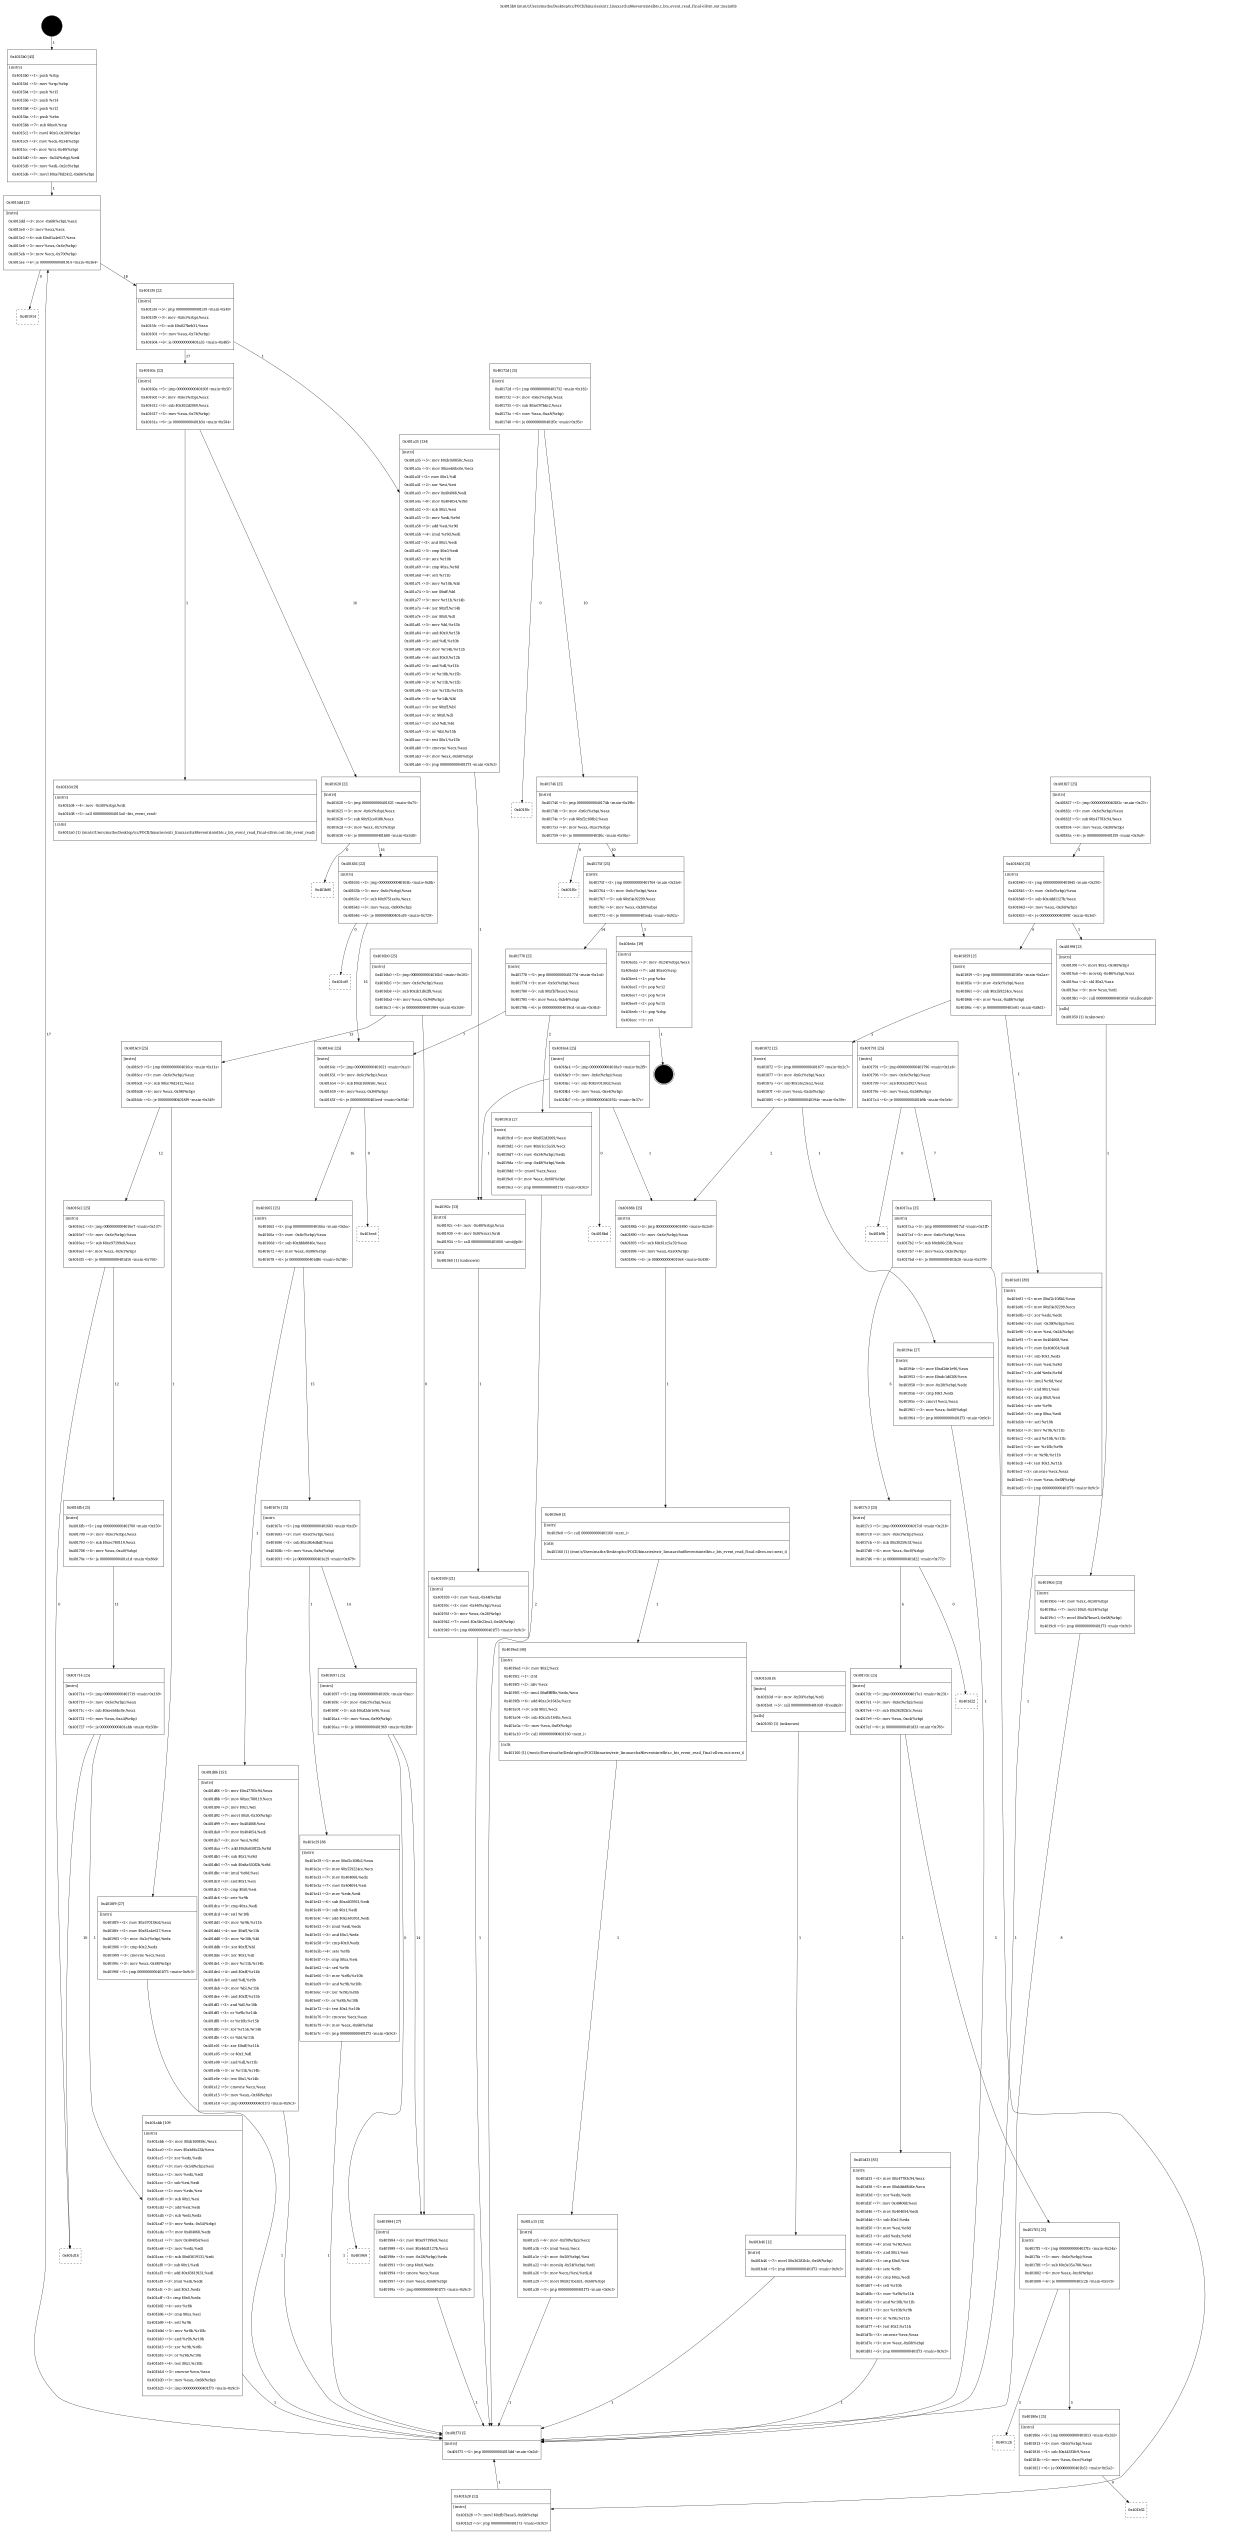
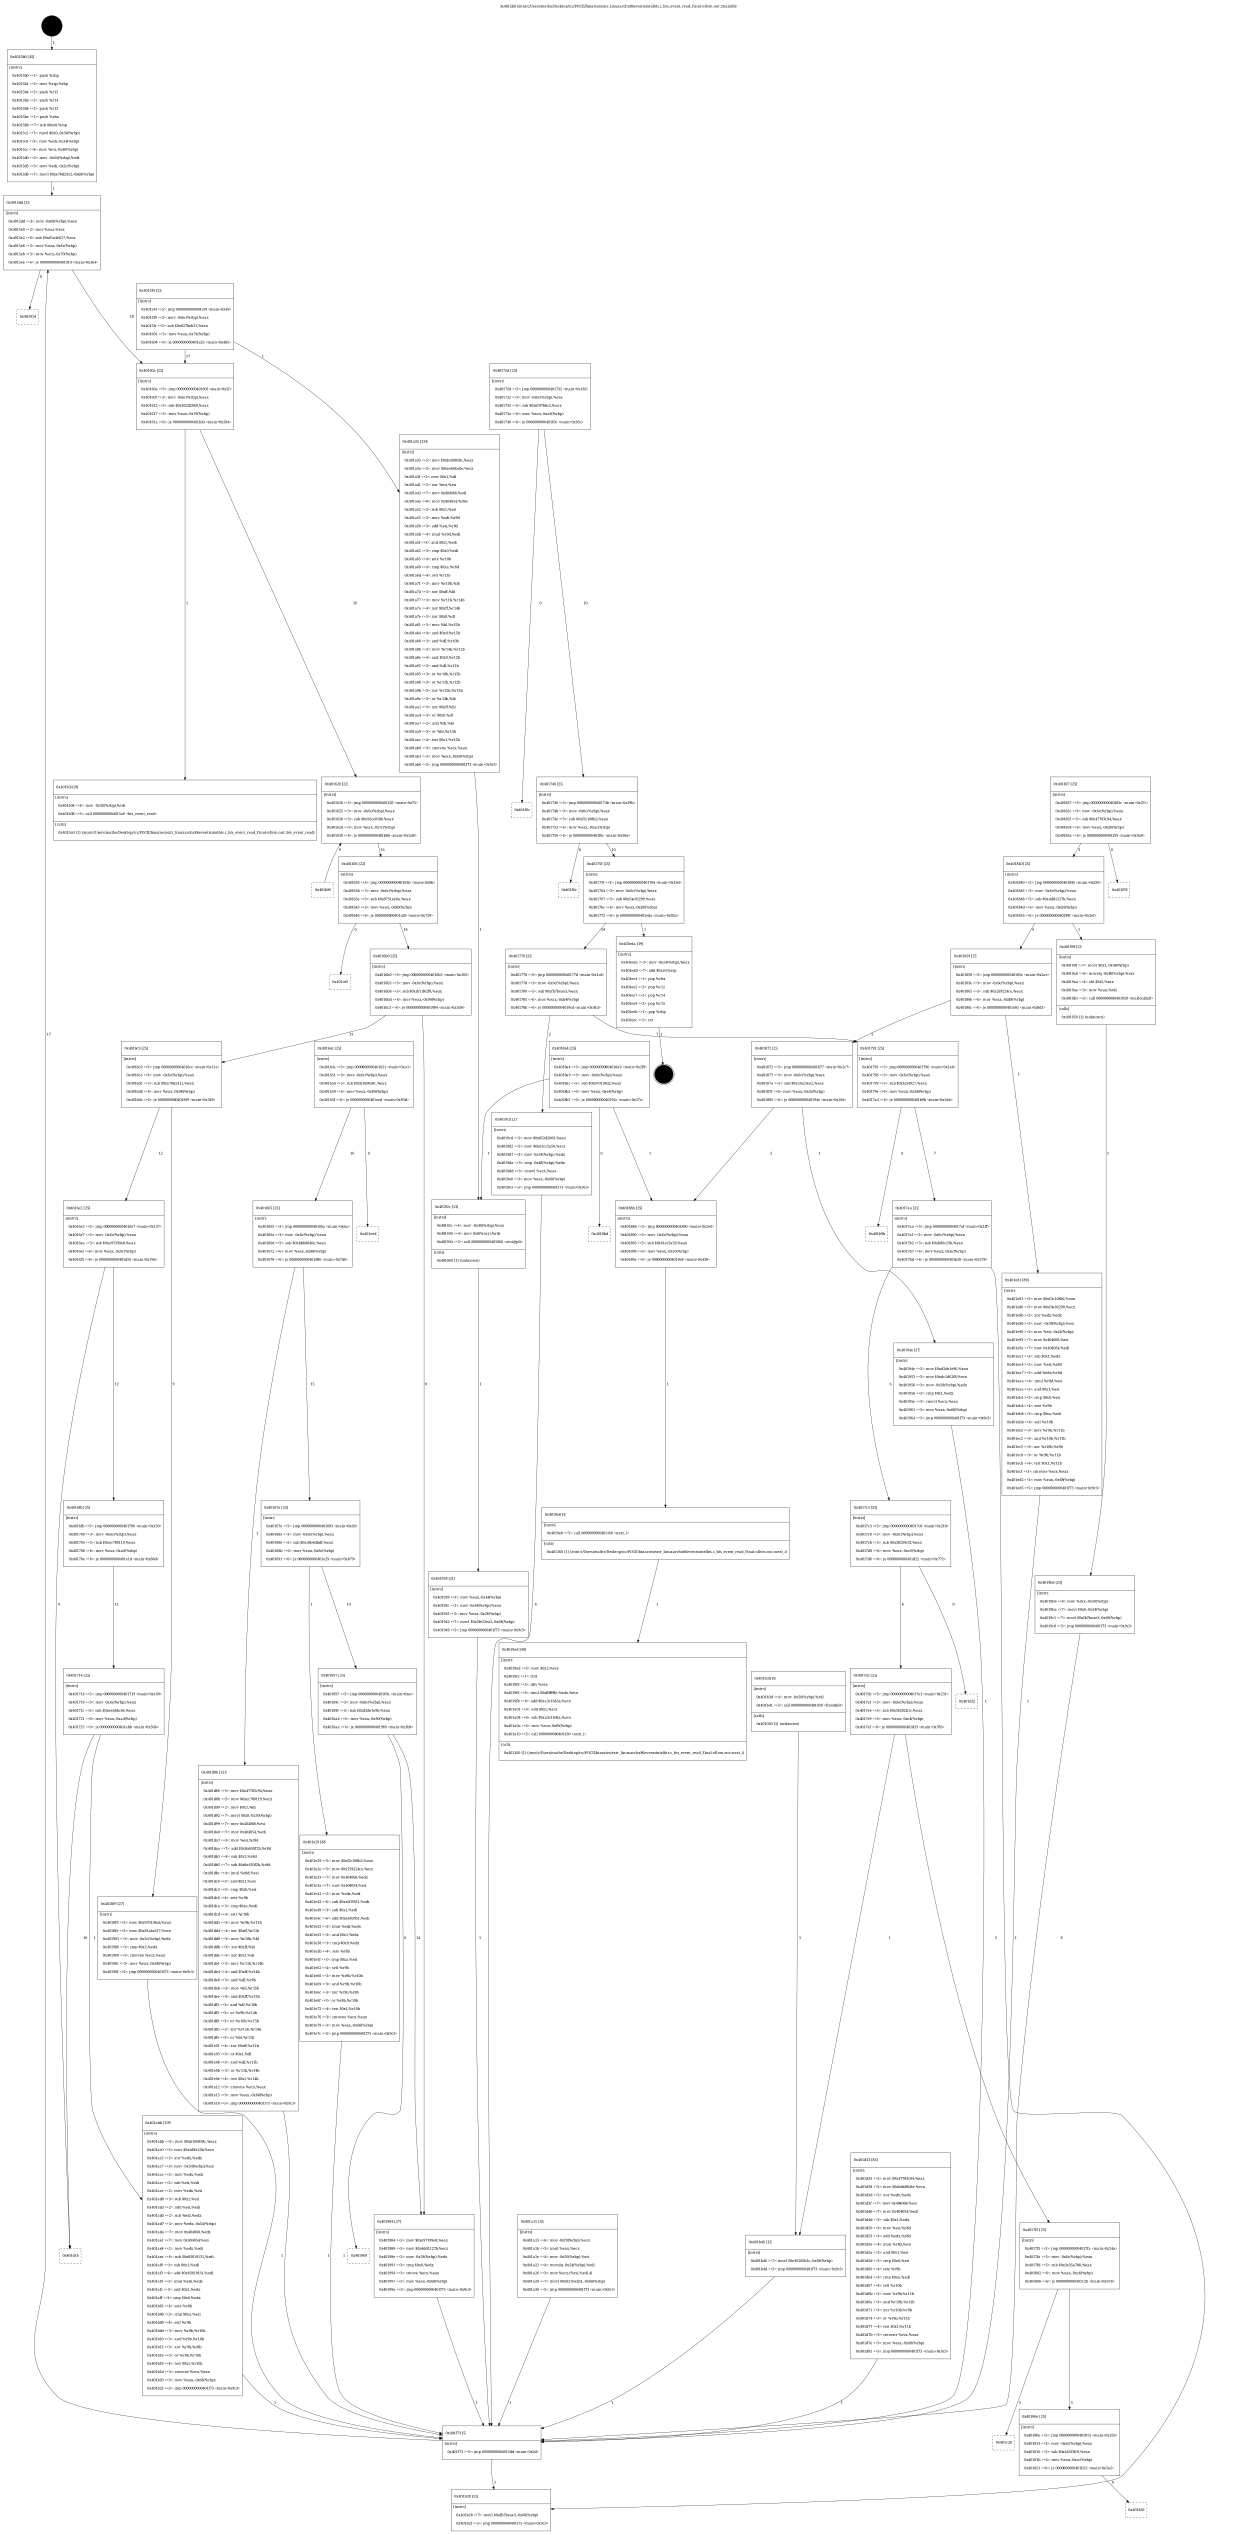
edge "0x4015dd [23]" -> "0x4015f4 [22]": now "0x4015dd [23]" -> "0x40160a [22]"
edge "0x401620 [22]" -> "0x401b80": reversed
node "0x401f59": added
edge "0x401636 [22]" -> "0x40164c [25]": now "0x401636 [22]" -> "0x4016b0 [25]"
edge "0x401778 [25]" -> "0x40164c [25]": now "0x401778 [25]" -> "0x401791 [25]"
edge "0x4016c9 [25]" -> "0x4018f9 [27]": label " 1" -> " 9"
edge "0x4019cd [27]" -> "0x401f73 [5]": label " 2" -> " 6"
edge "0x4017dc [25]" -> "0x401d33 [83]": now "0x4017dc [25]" -> "0x401b46 [12]"
edge "0x4019ed [40]" -> "0x401a15 [32]": removed, label "1"
edge "0x401b28 [12]" -> "0x401f73 [5]": reversed
